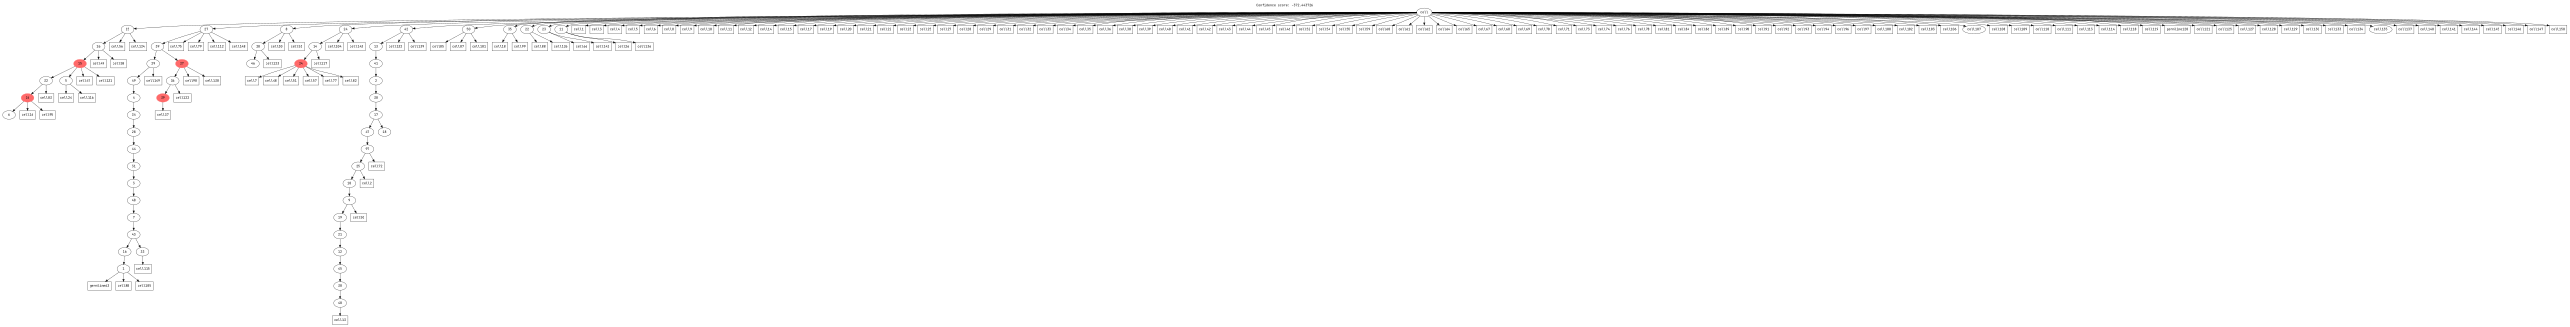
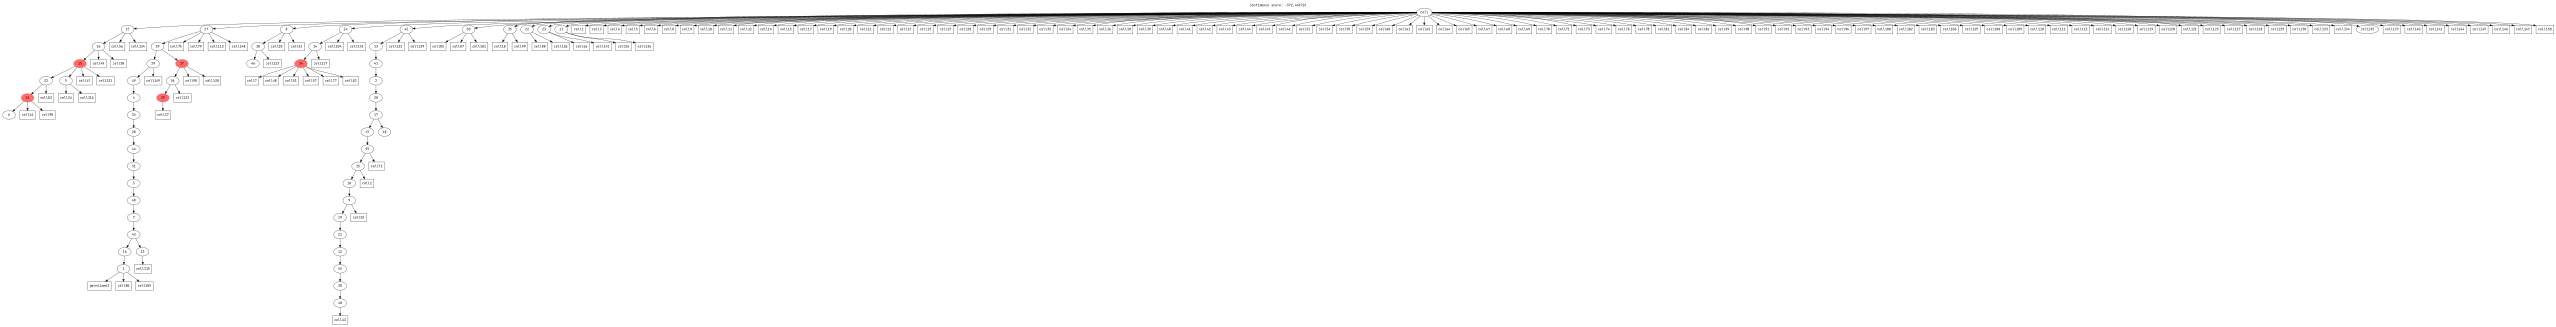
node "cell107": shape ellipse -> box
node "germline120": label "germline120" -> "cell120"
